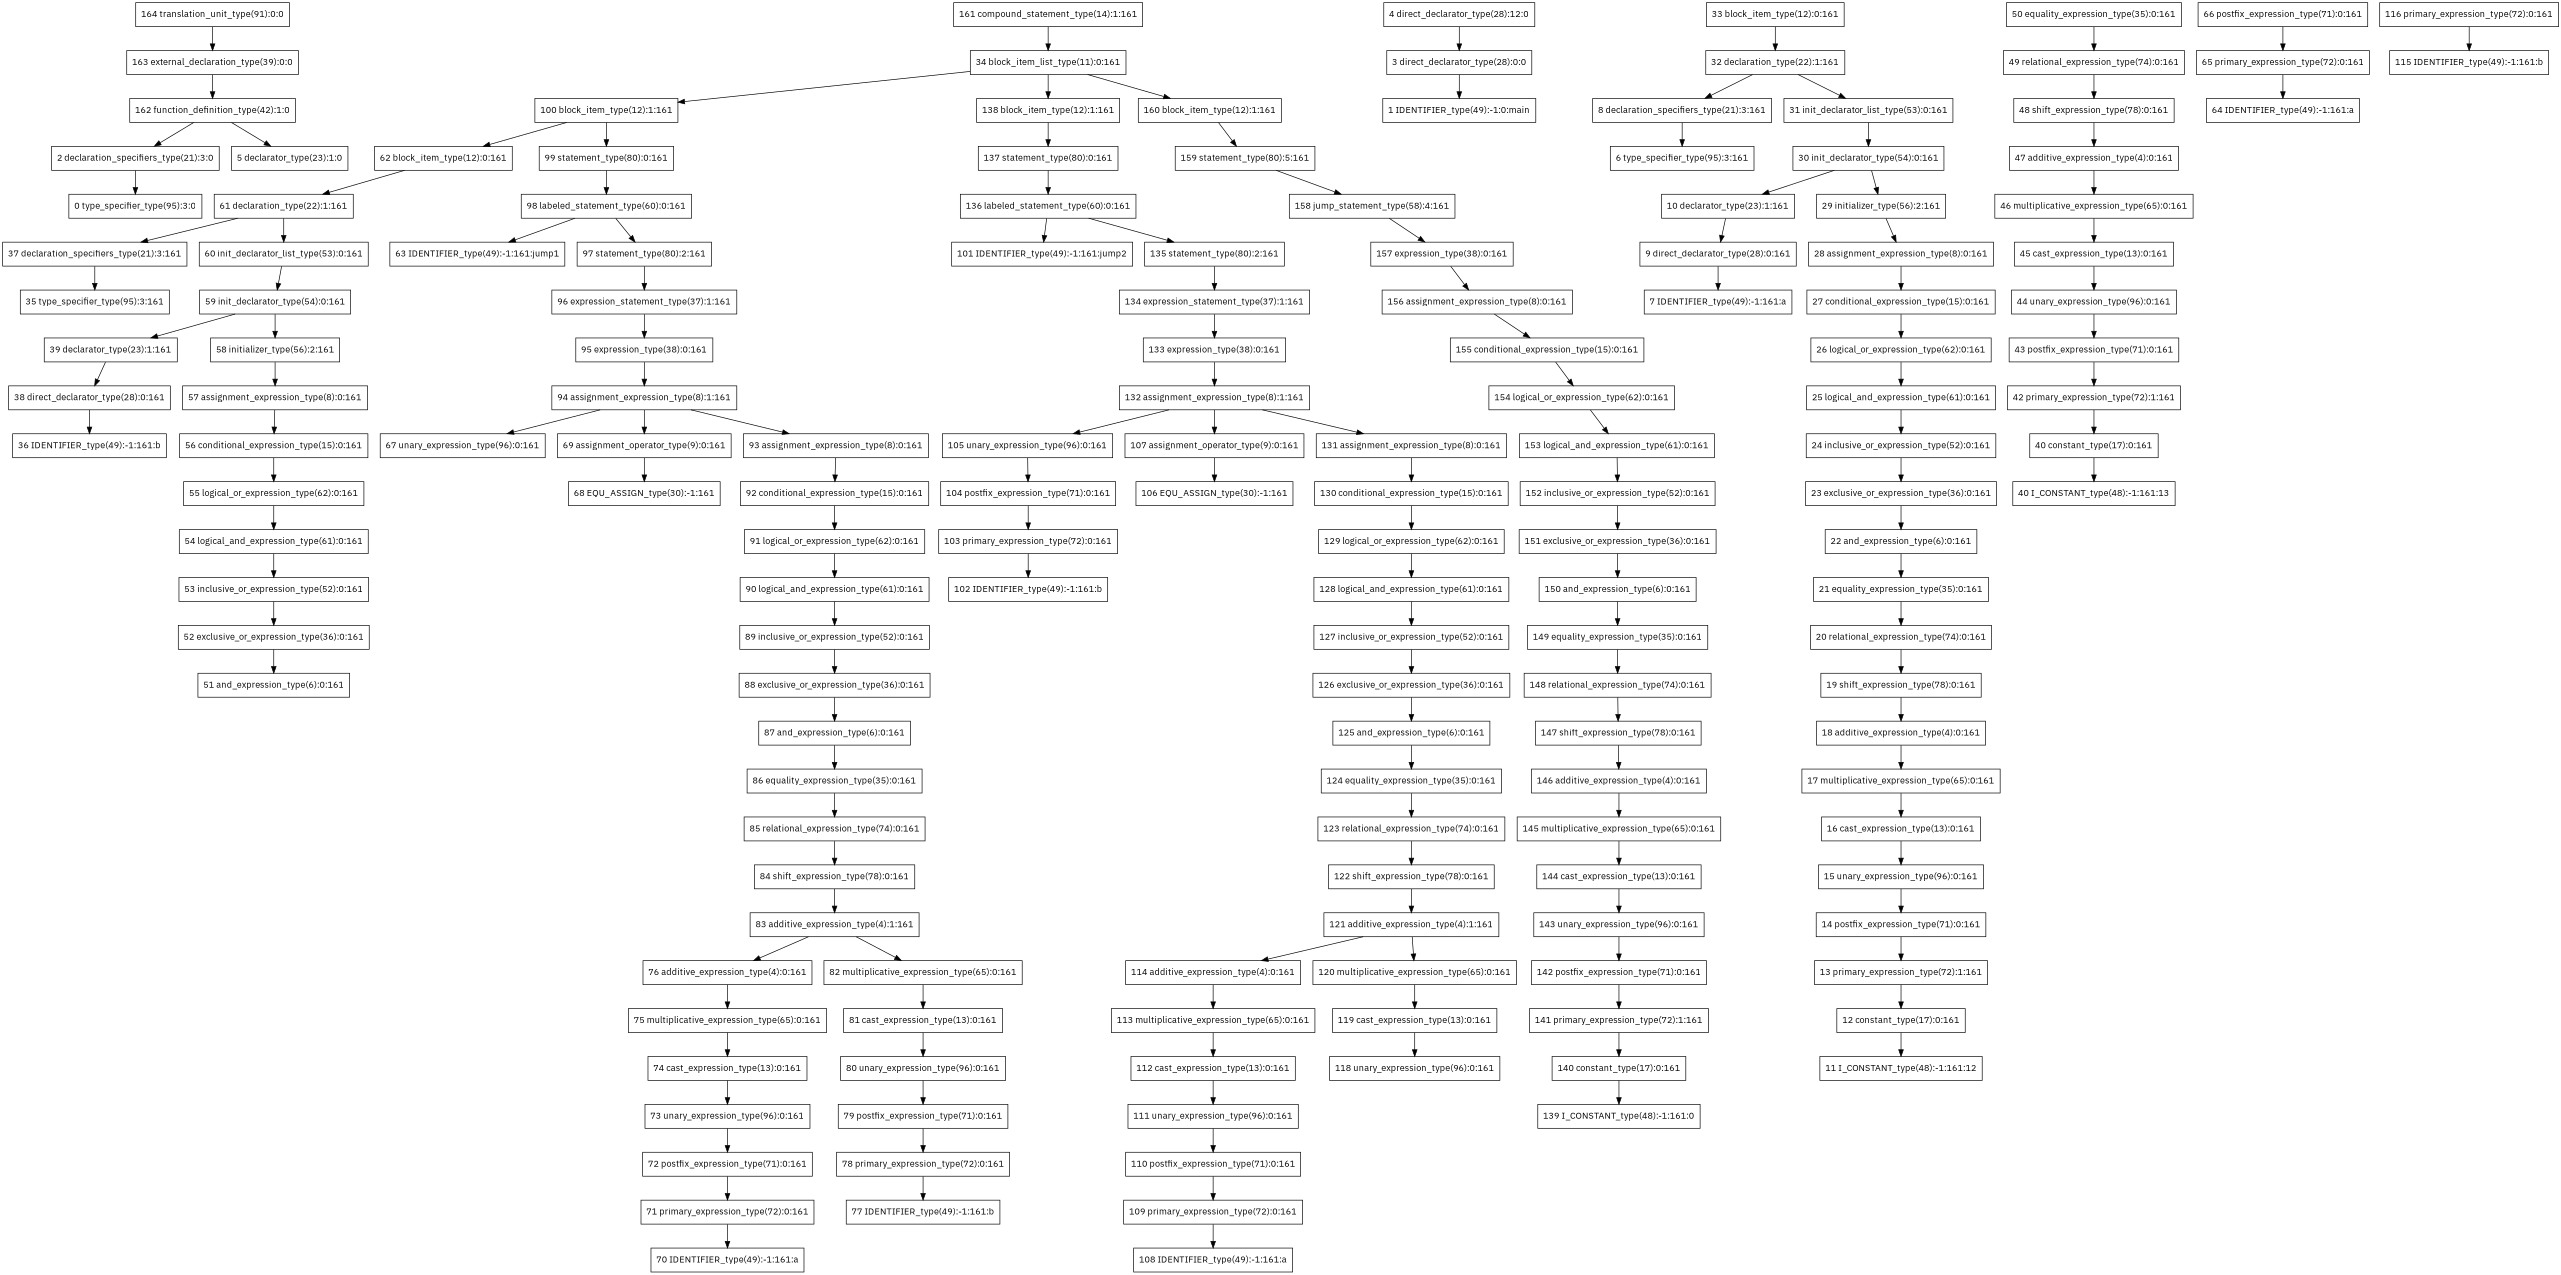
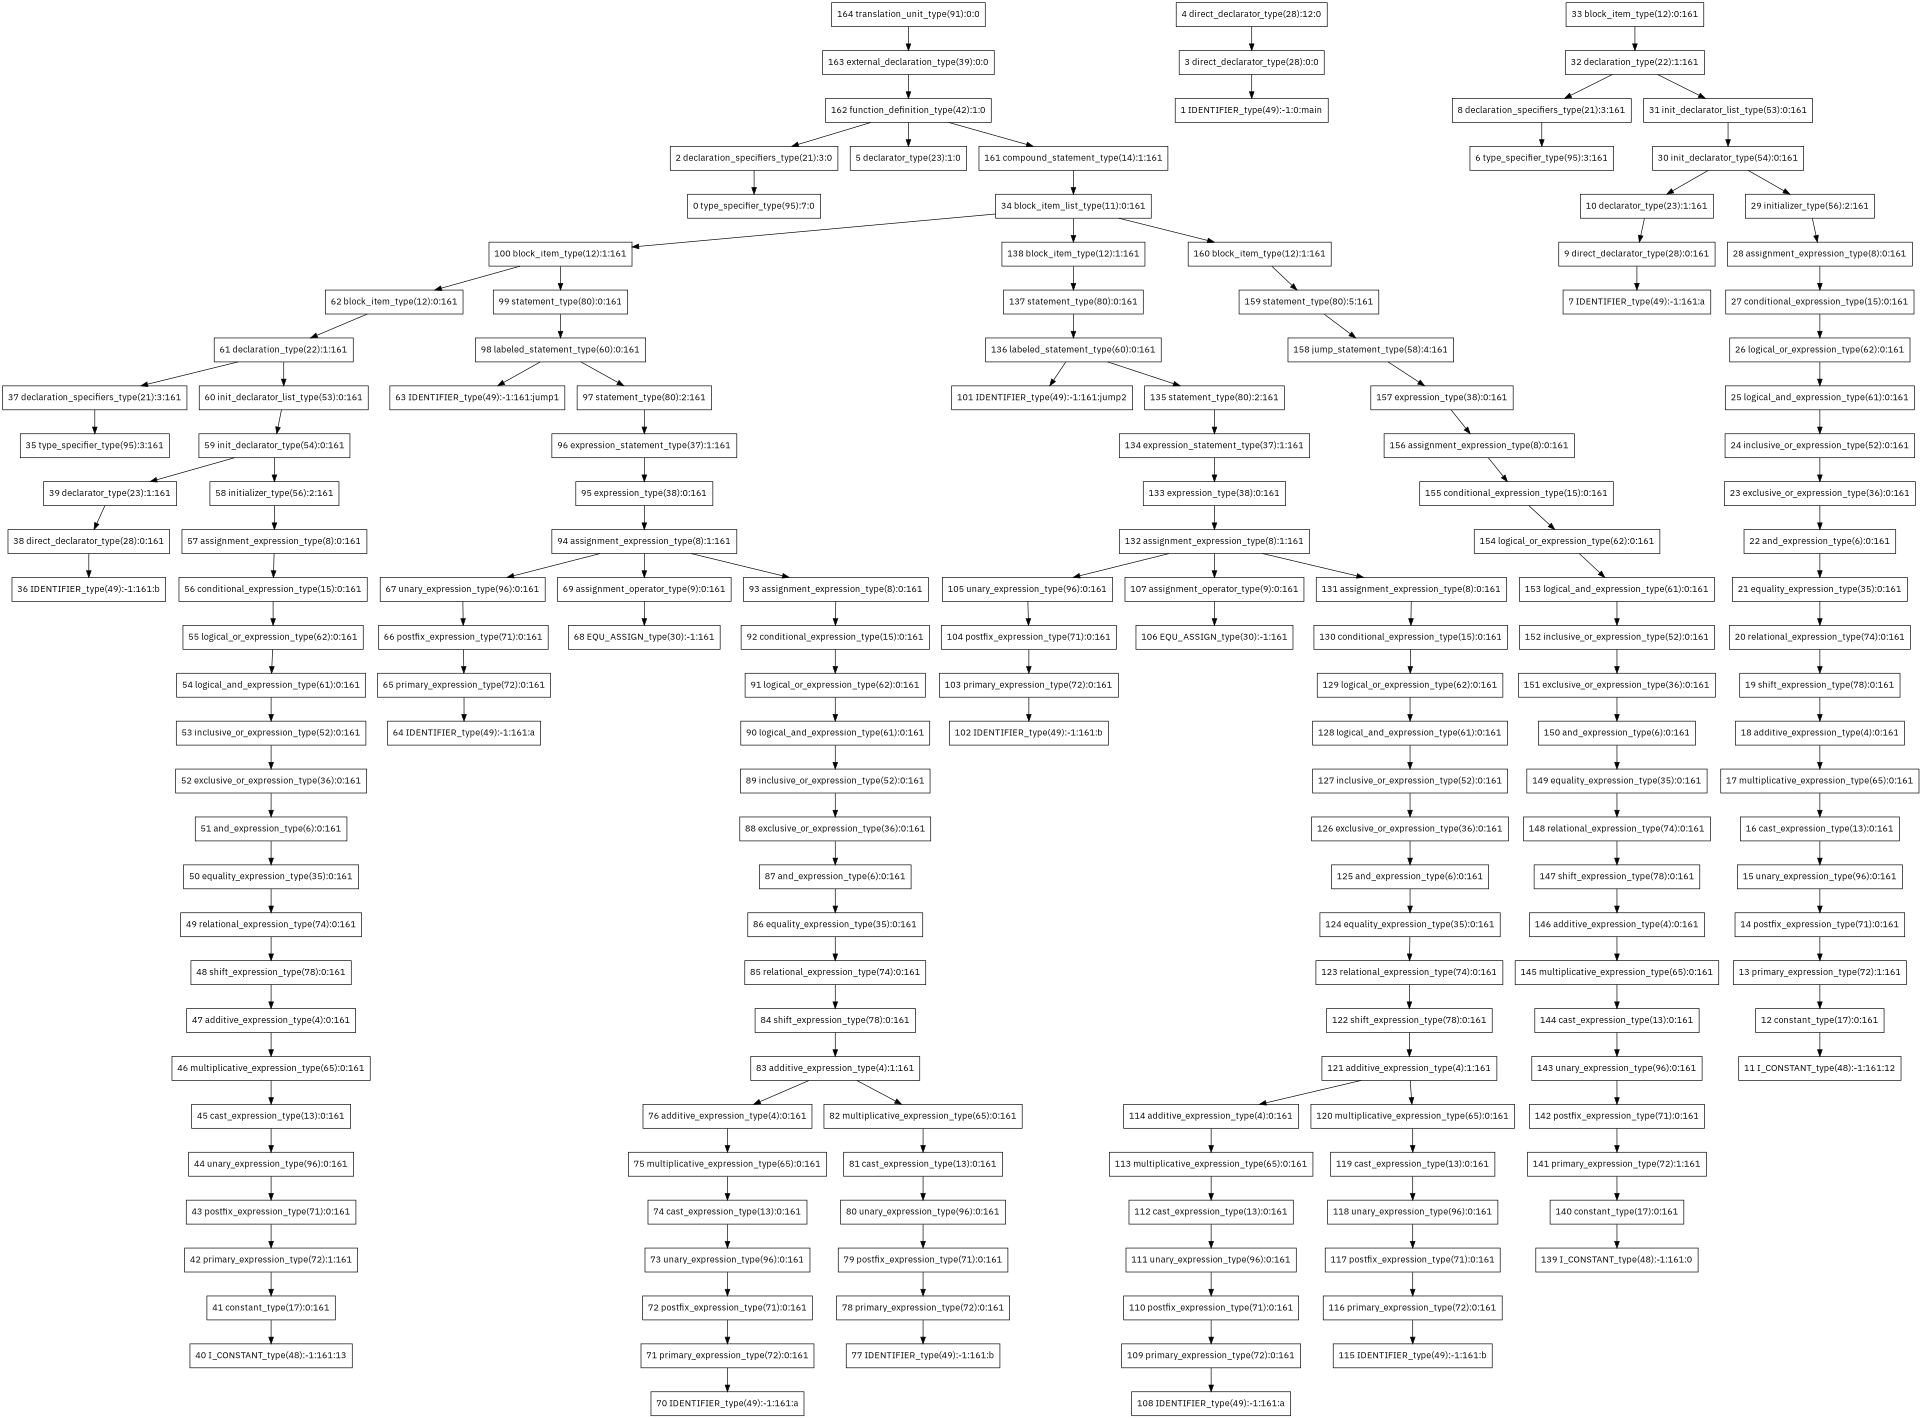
edge "162 function_definition_type(42):1:0" -> "161 compound_statement_type(14):1:161": added
node "0 type_specifier_type(95):3:0": label "0 type_specifier_type(95):3:0" -> "0 type_specifier_type(95):7:0"
node "40 constant_type(17):0:161": label "40 constant_type(17):0:161" -> "41 constant_type(17):0:161"
edge "67 unary_expression_type(96):0:161" -> "66 postfix_expression_type(71):0:161": added
edge "51 and_expression_type(6):0:161" -> "50 equality_expression_type(35):0:161": added
node "117 postfix_expression_type(71):0:161": added
